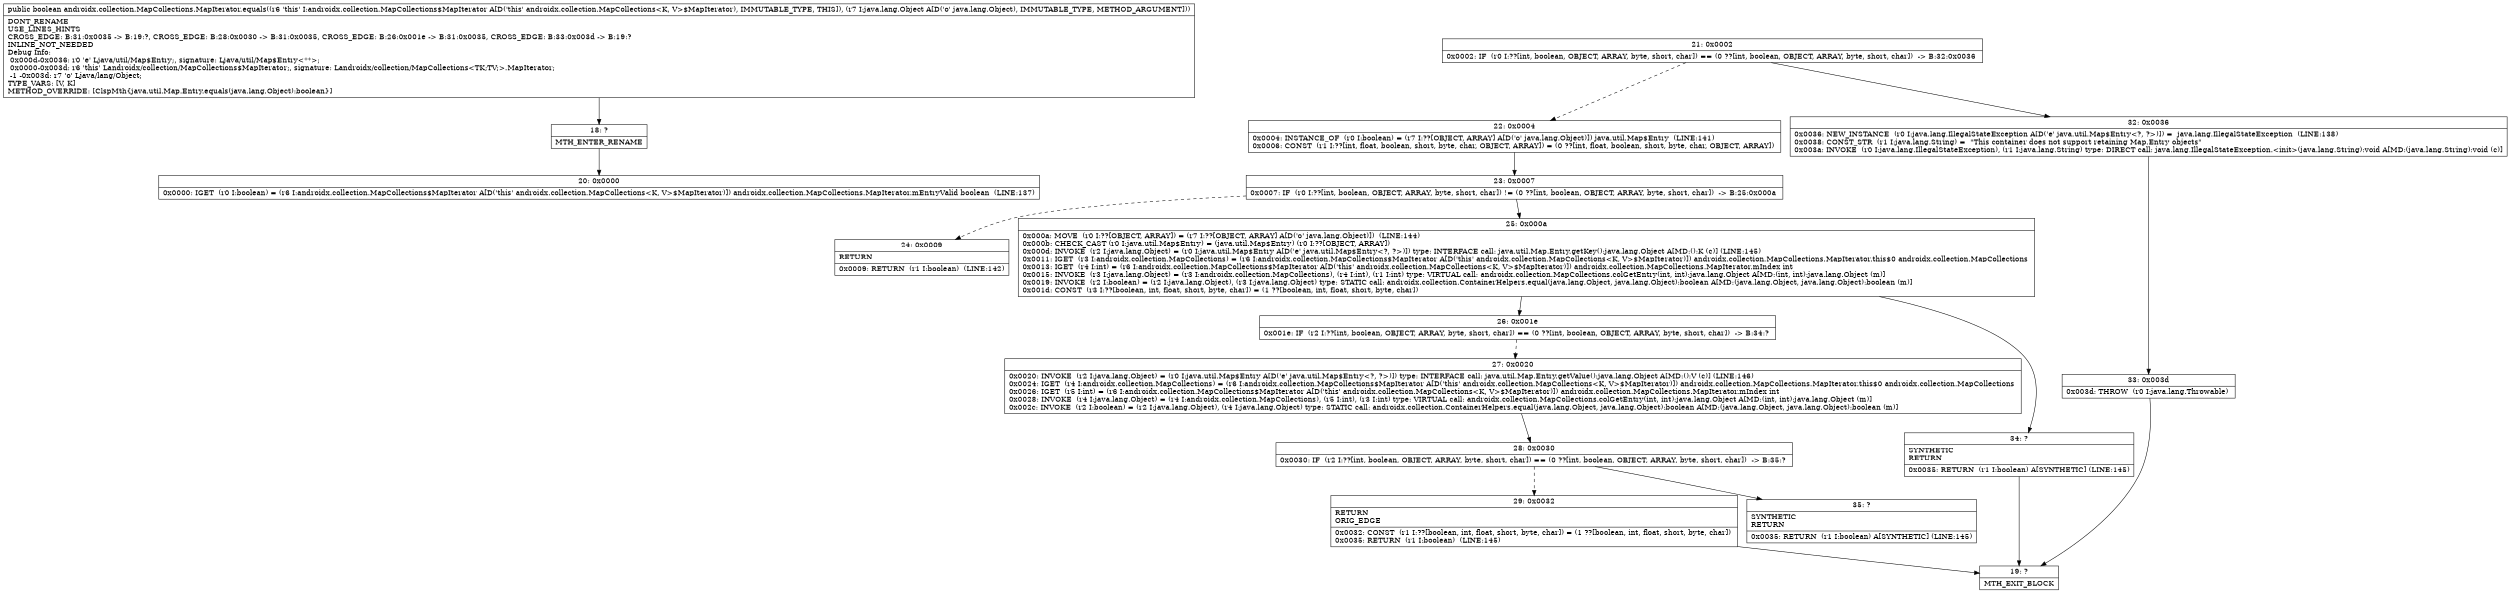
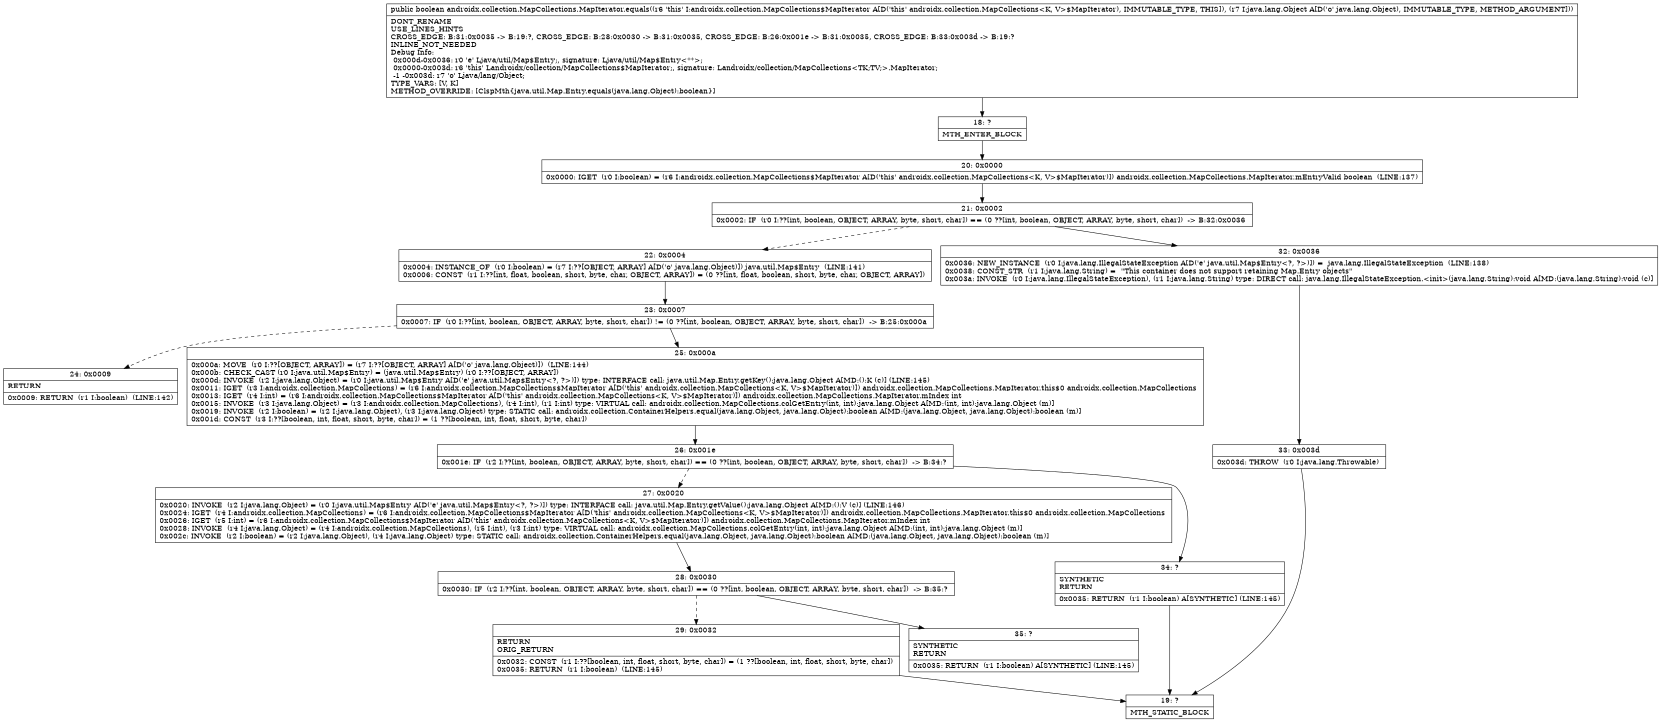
node "18: ?": text "MTH_ENTER_RENAME" -> "MTH_ENTER_BLOCK"
edge "20: 0x0000" -> "21: 0x0002": added
edge "25: 0x000a" -> "34: ?": now "26: 0x001e" -> "34: ?"
node "29: 0x0032": text "ORIG_EDGE" -> "ORIG_RETURN"
node "19: ?": text "MTH_EXIT_BLOCK" -> "MTH_STATIC_BLOCK"
